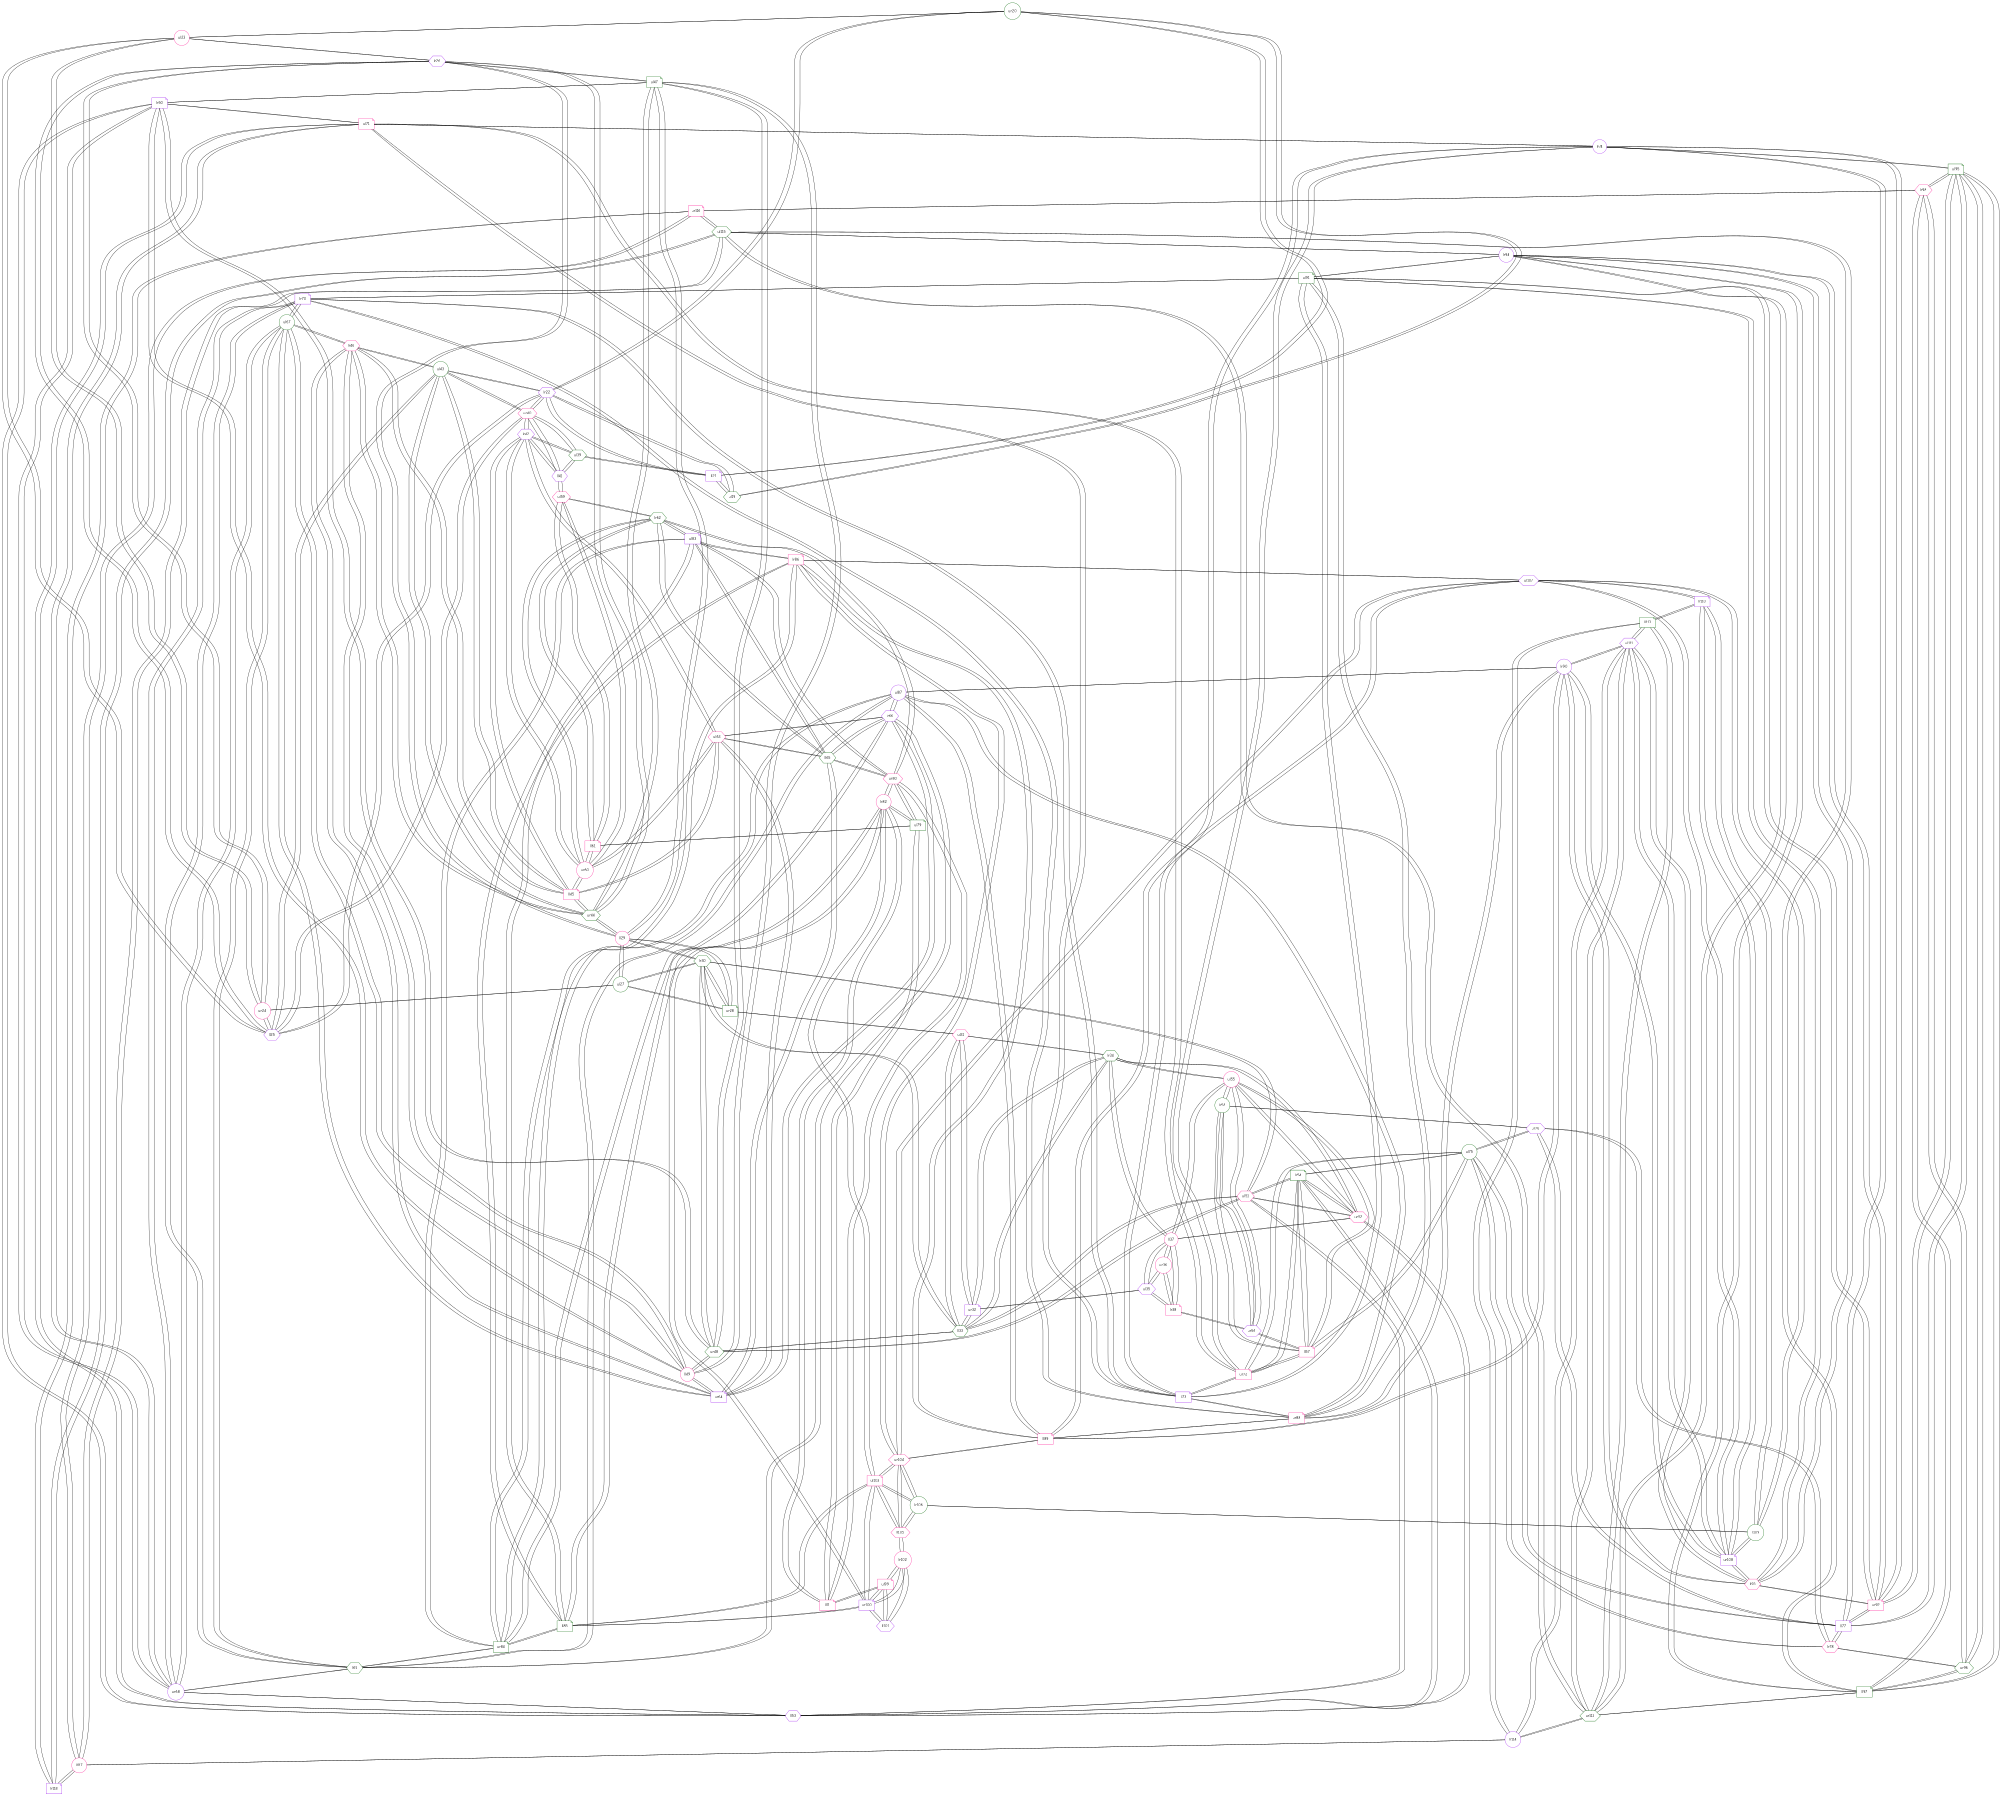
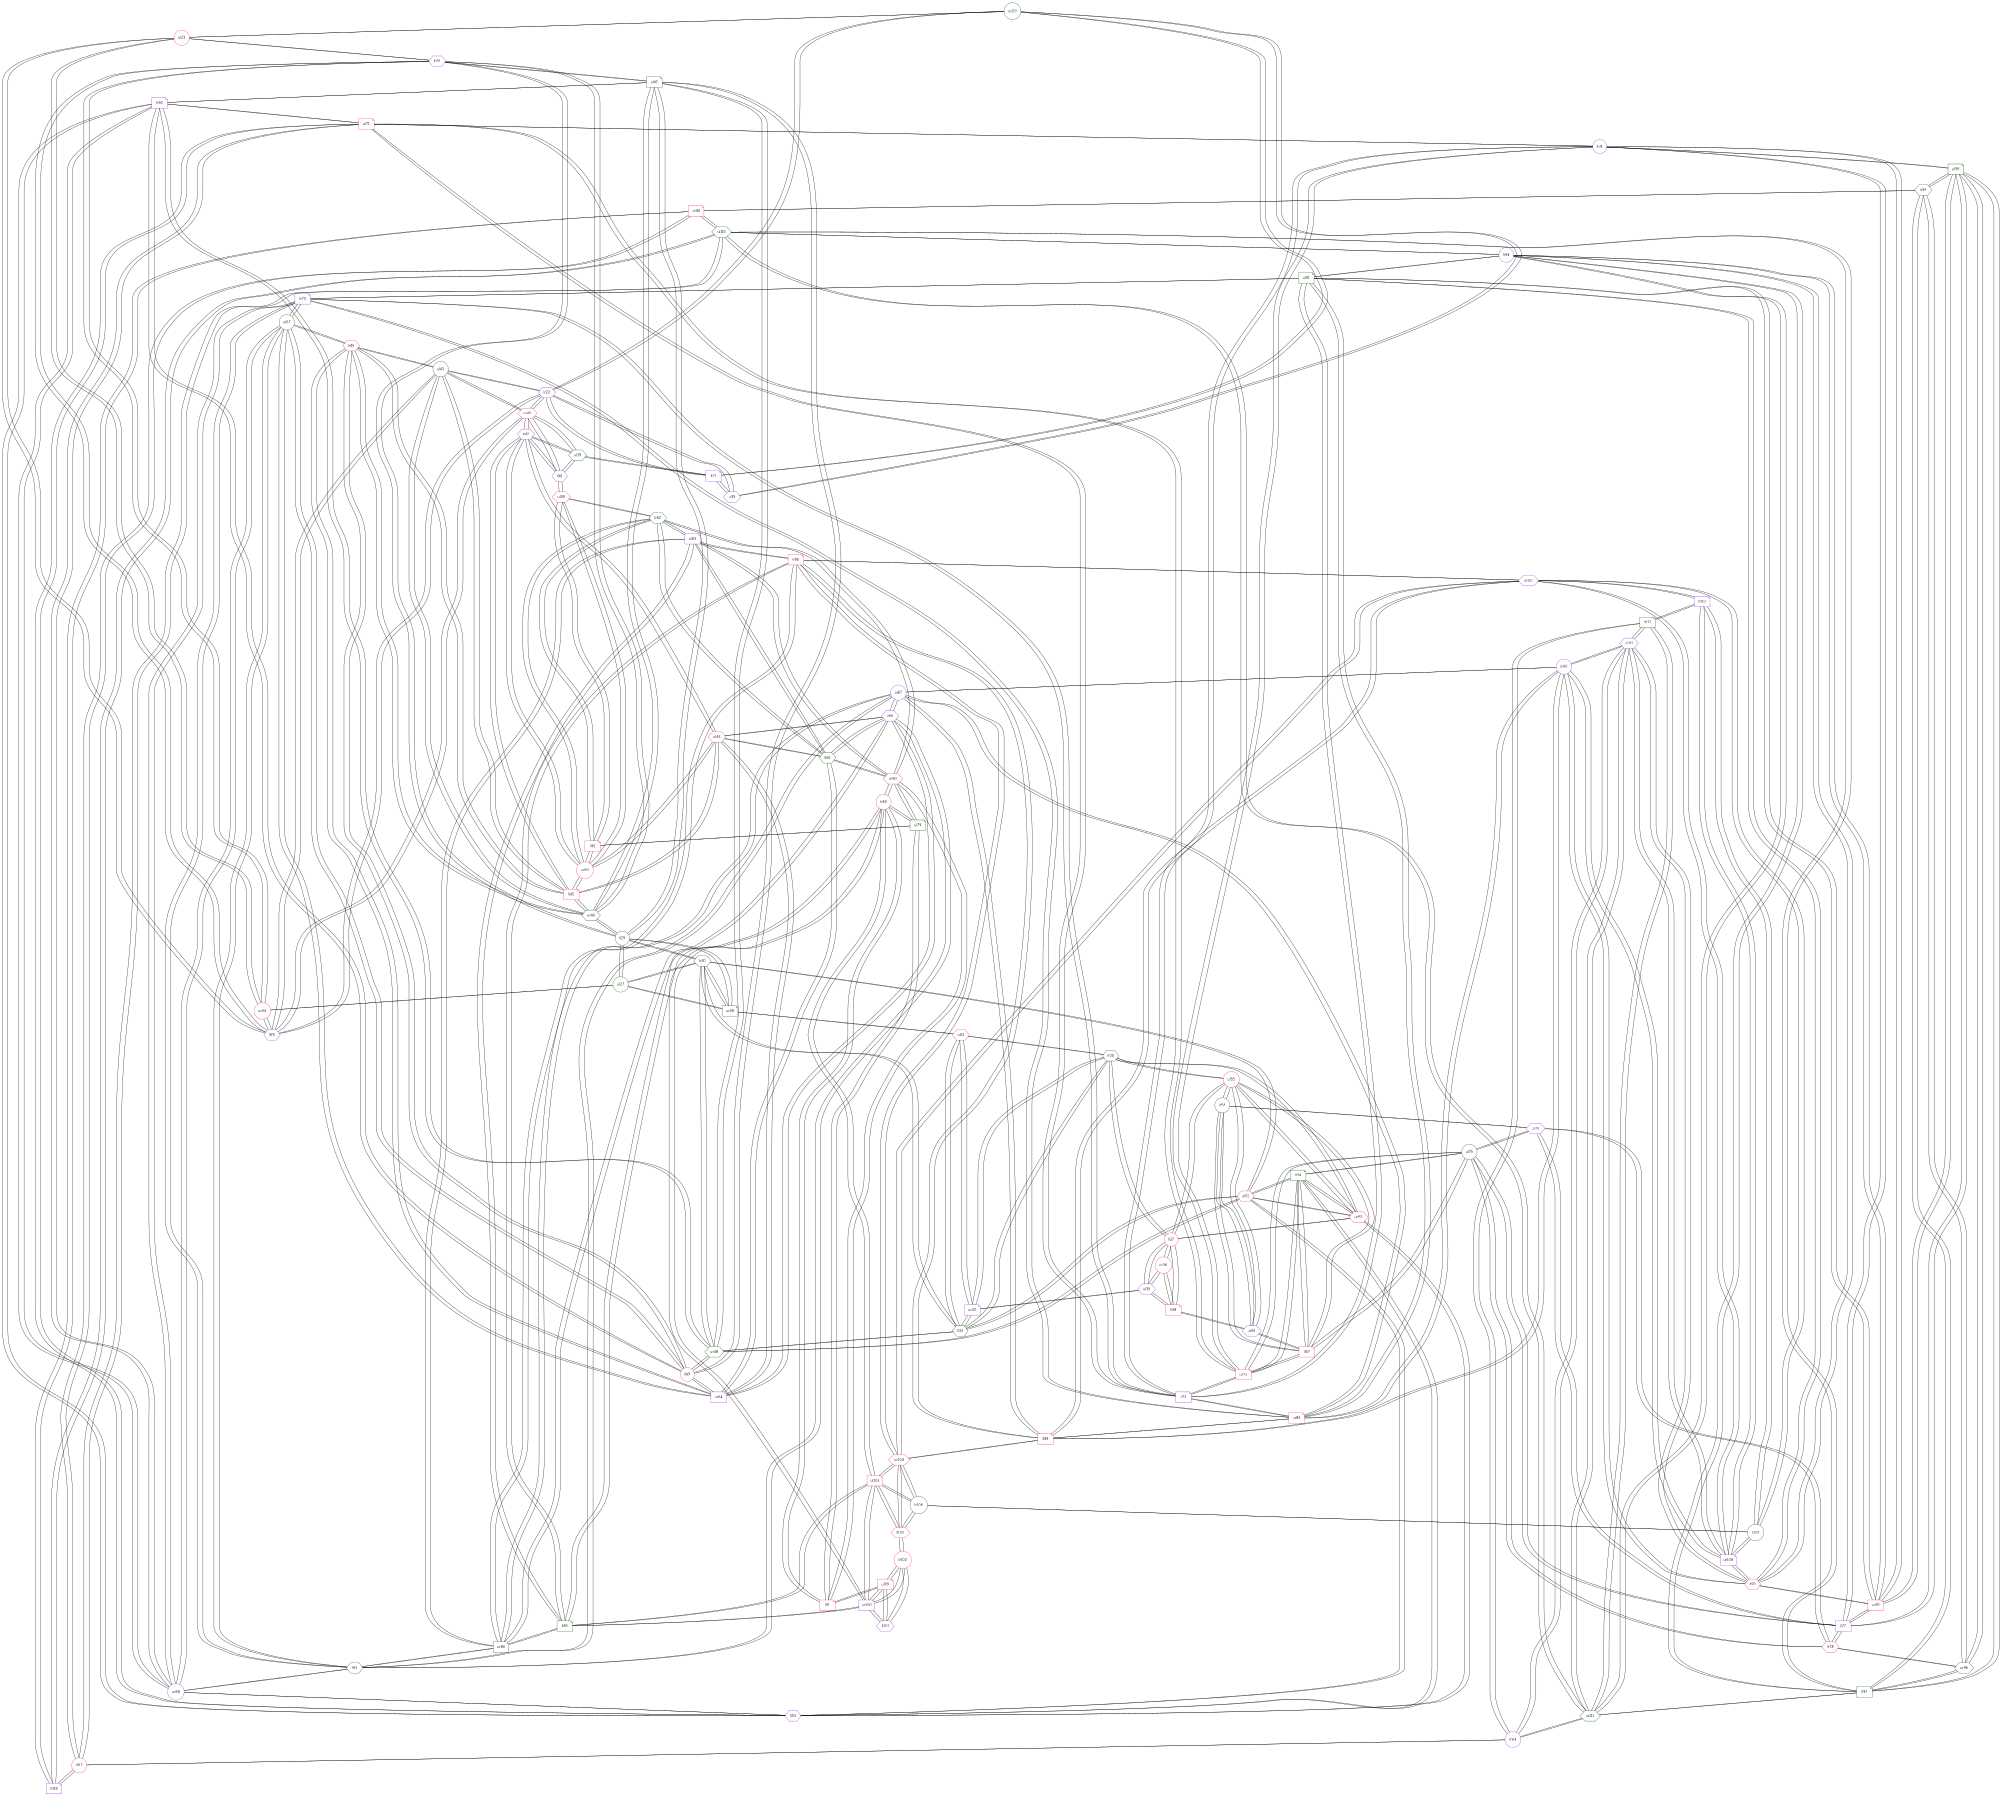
node "lr98": color deeppink -> darkgreen
node "ul19": color darkgreen -> purple
node "ll29": color deeppink -> darkgreen
